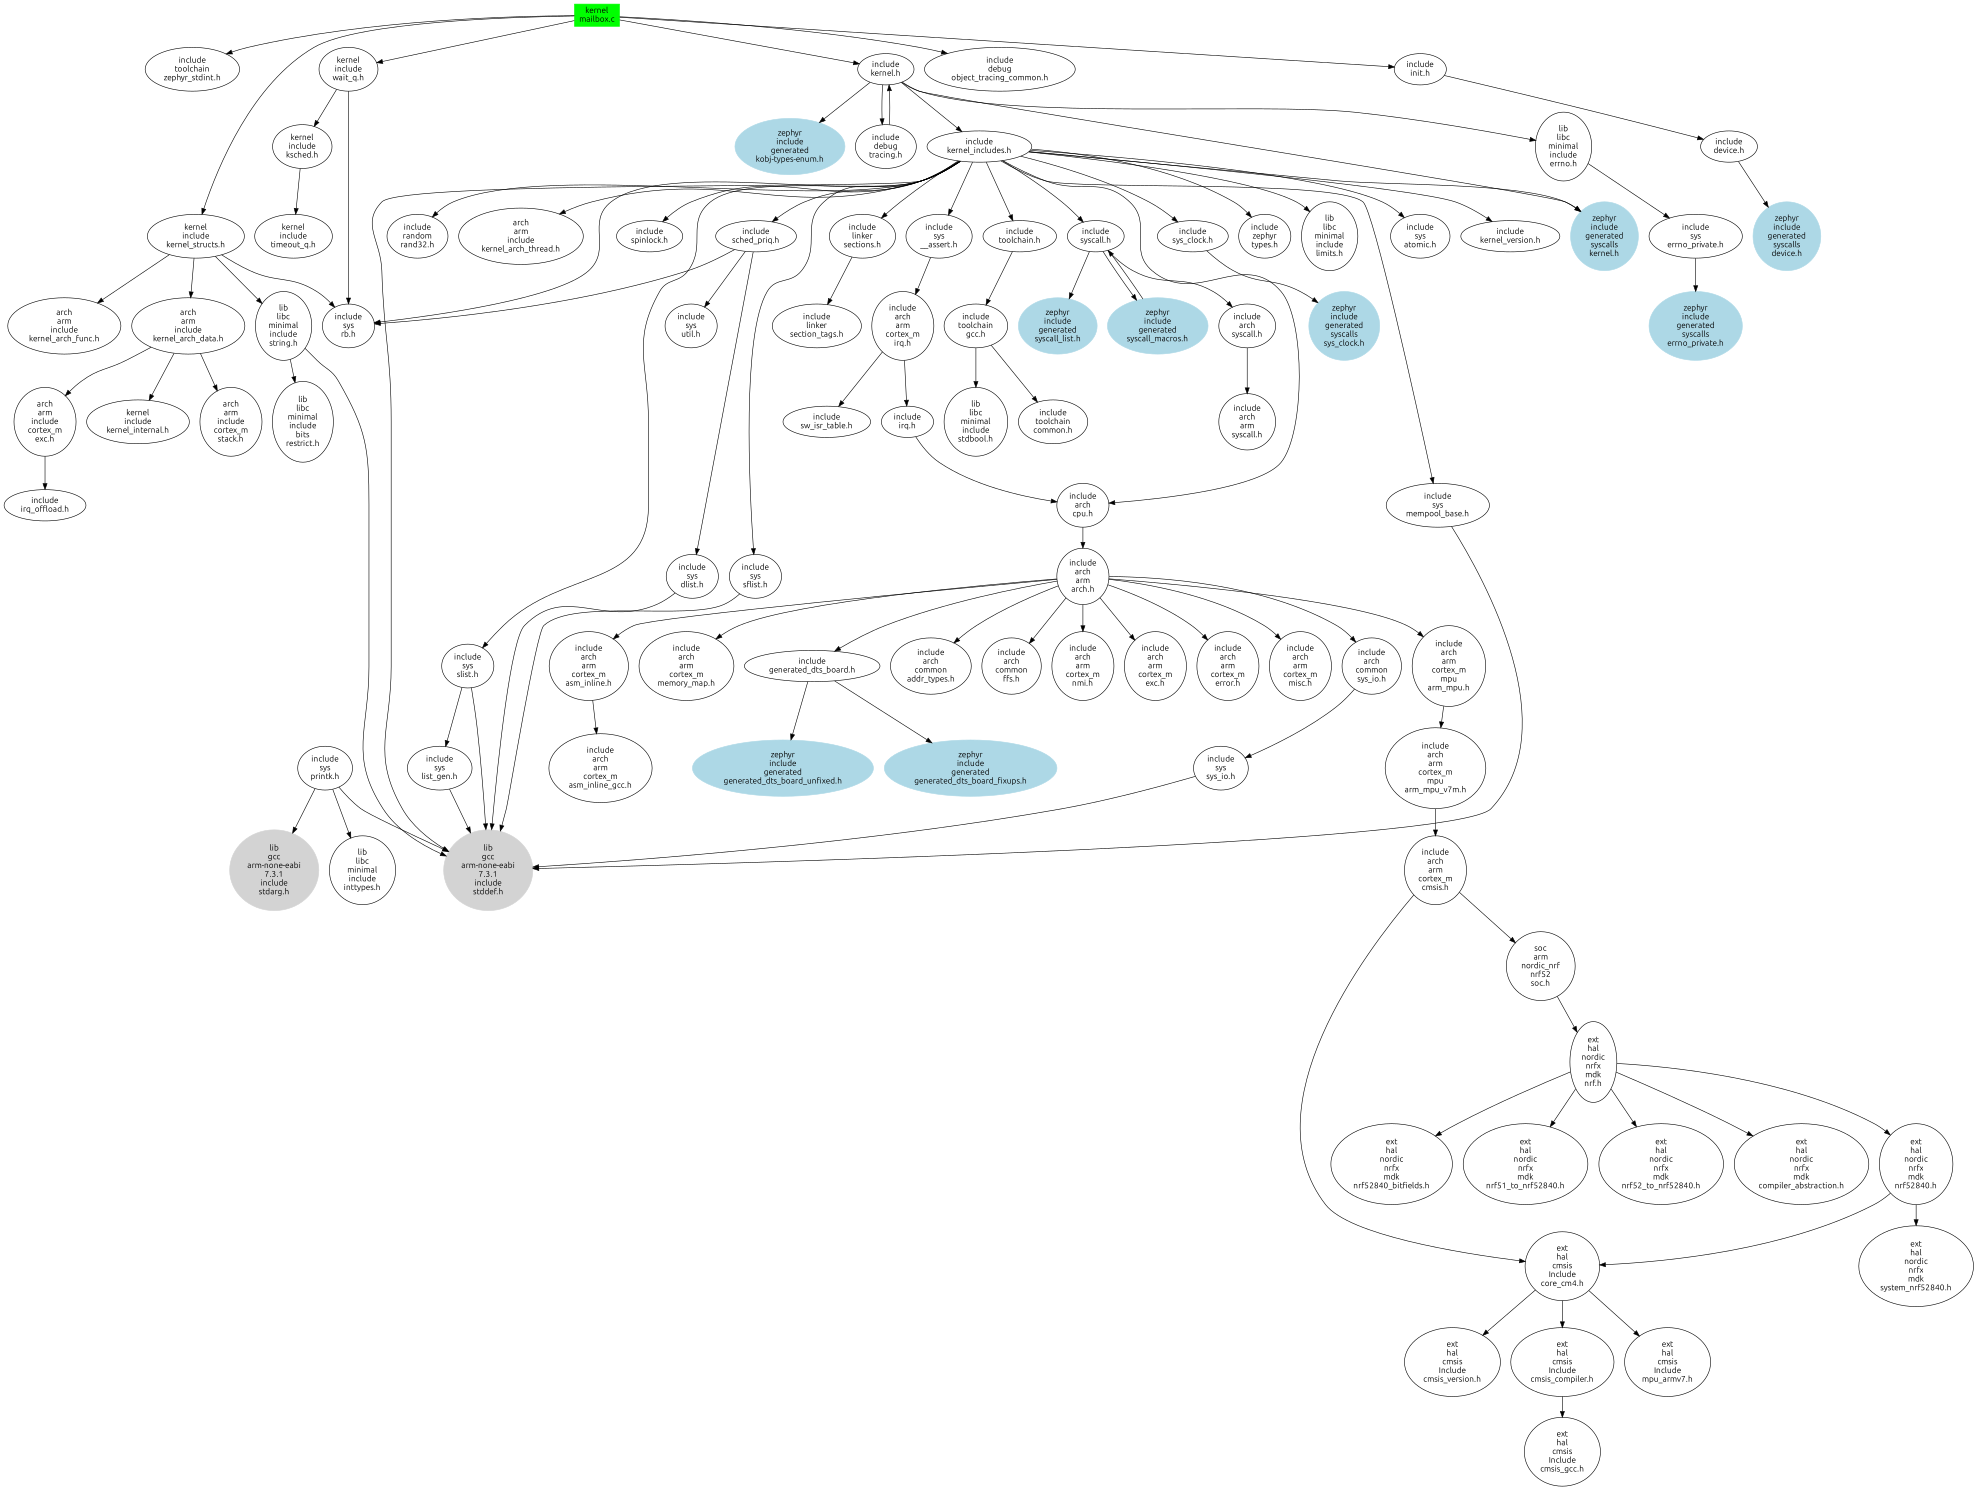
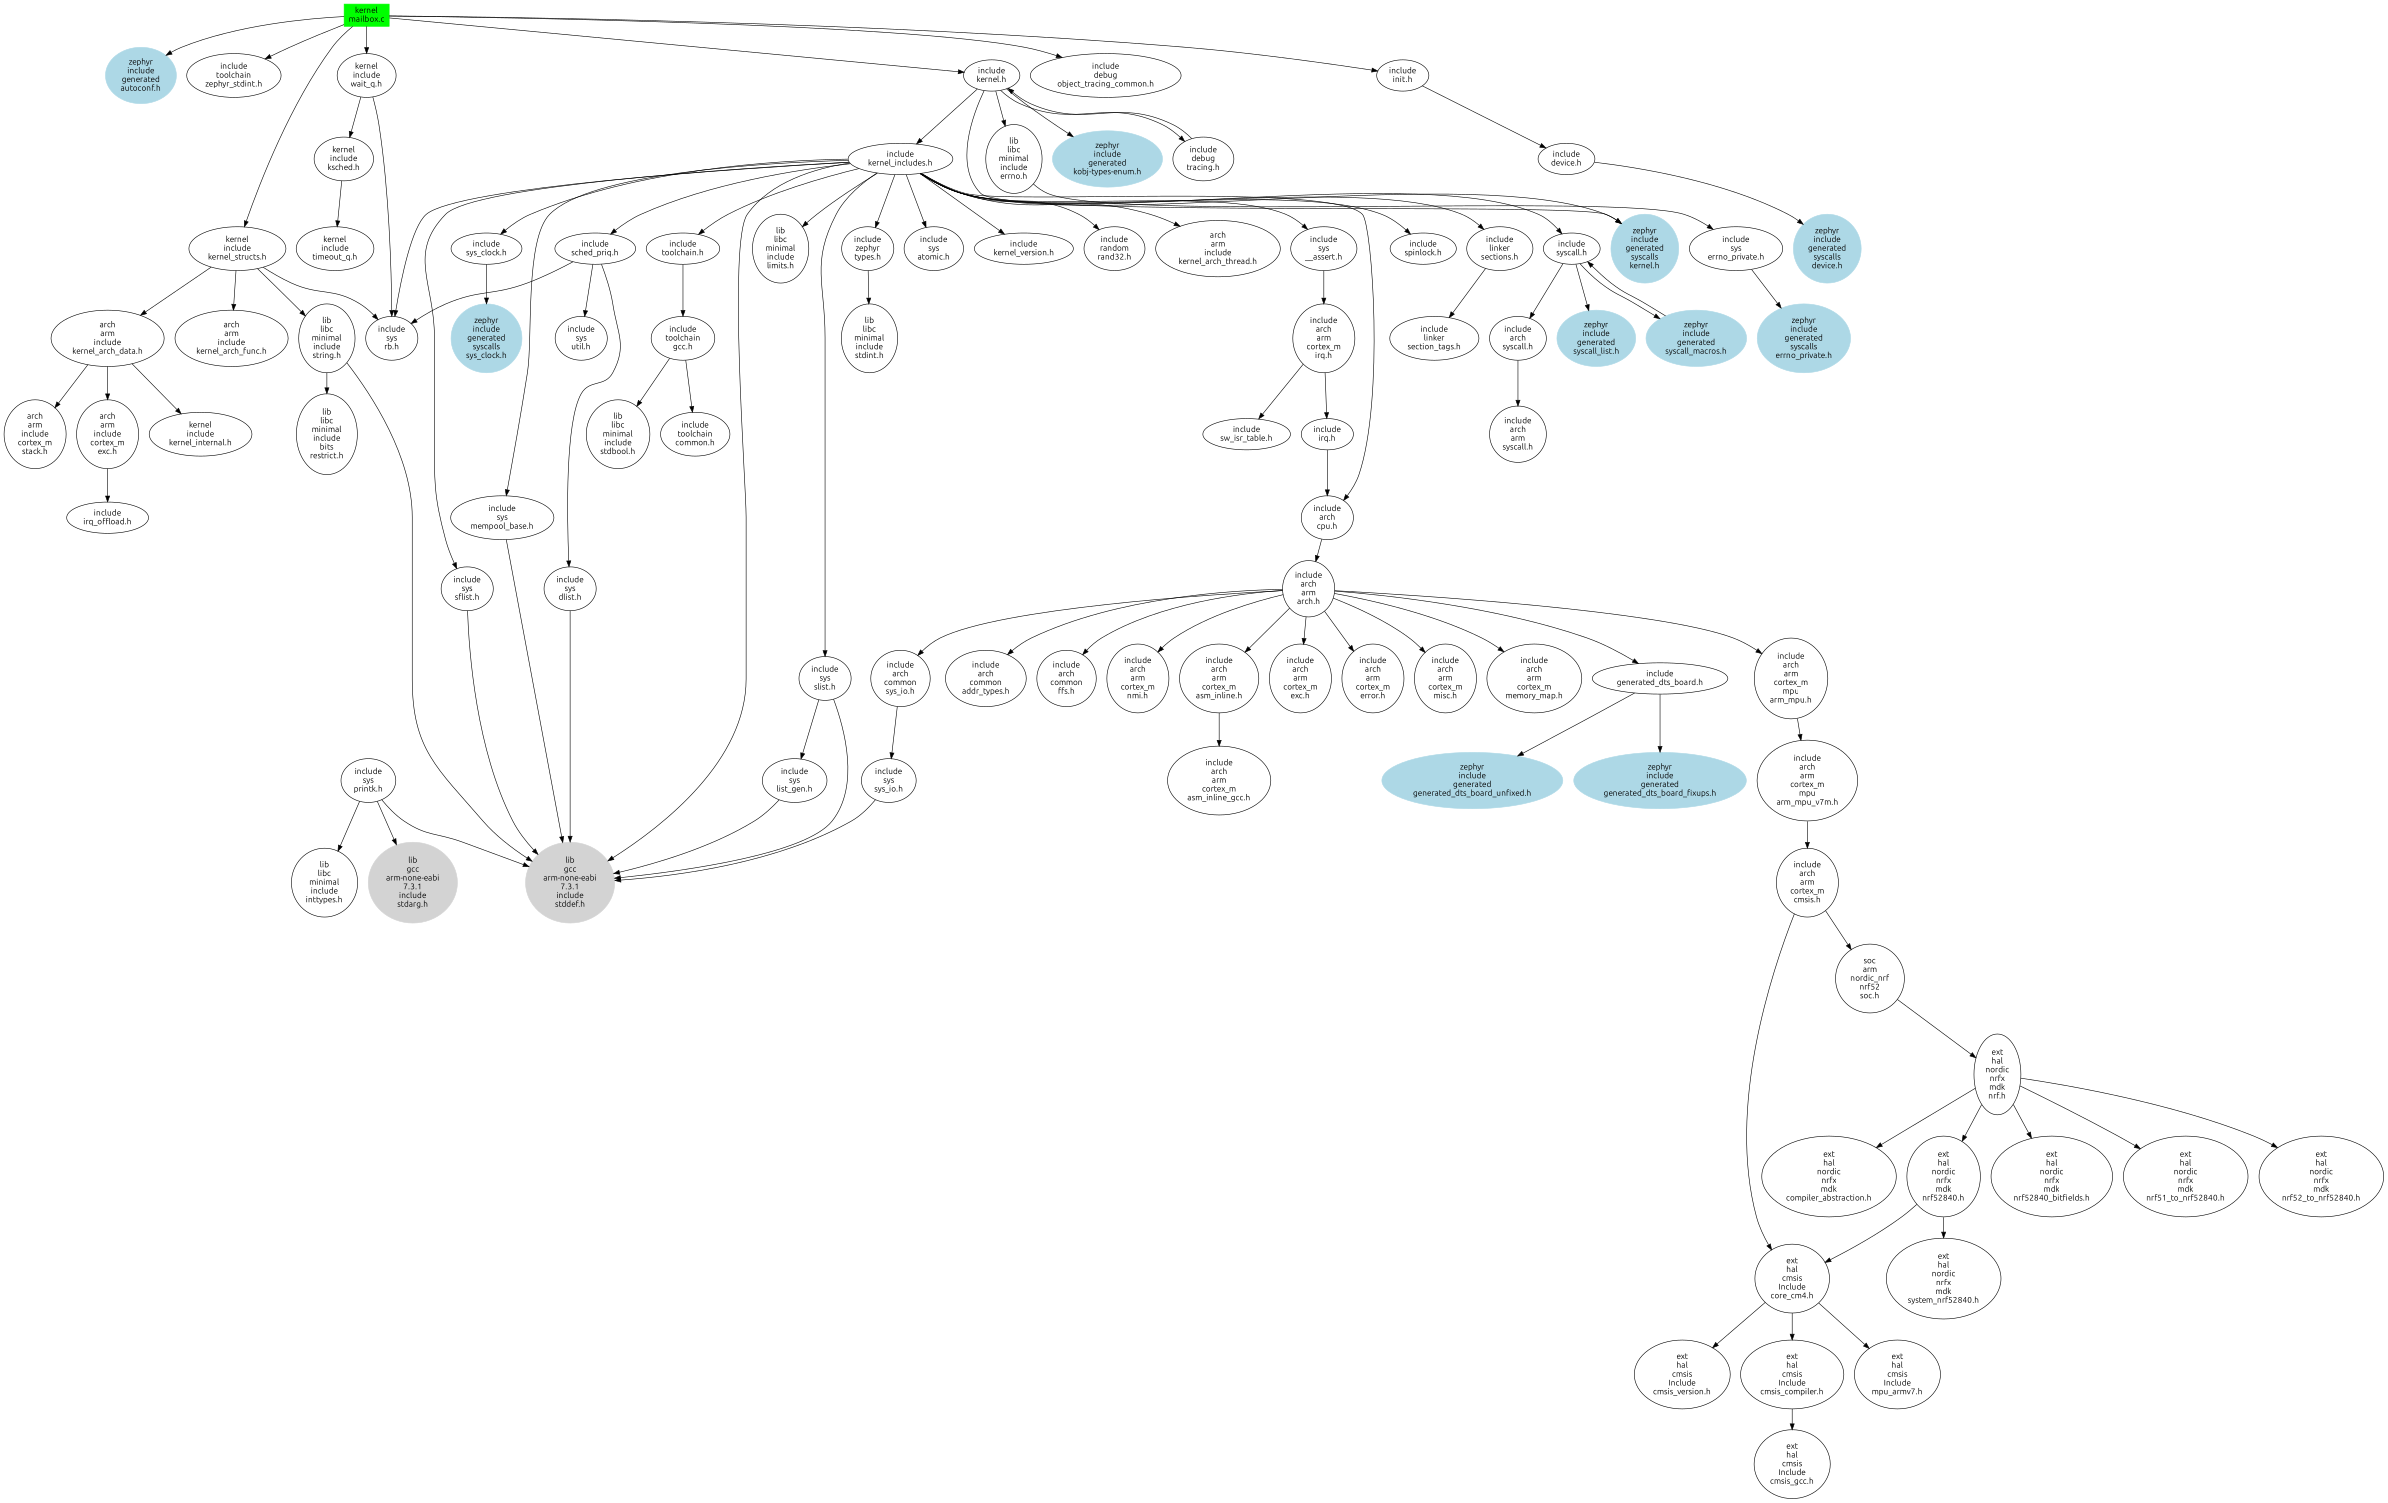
node "zephyr include generated autoconf.h": added
node "lib libc minimal include stdint.h": added
